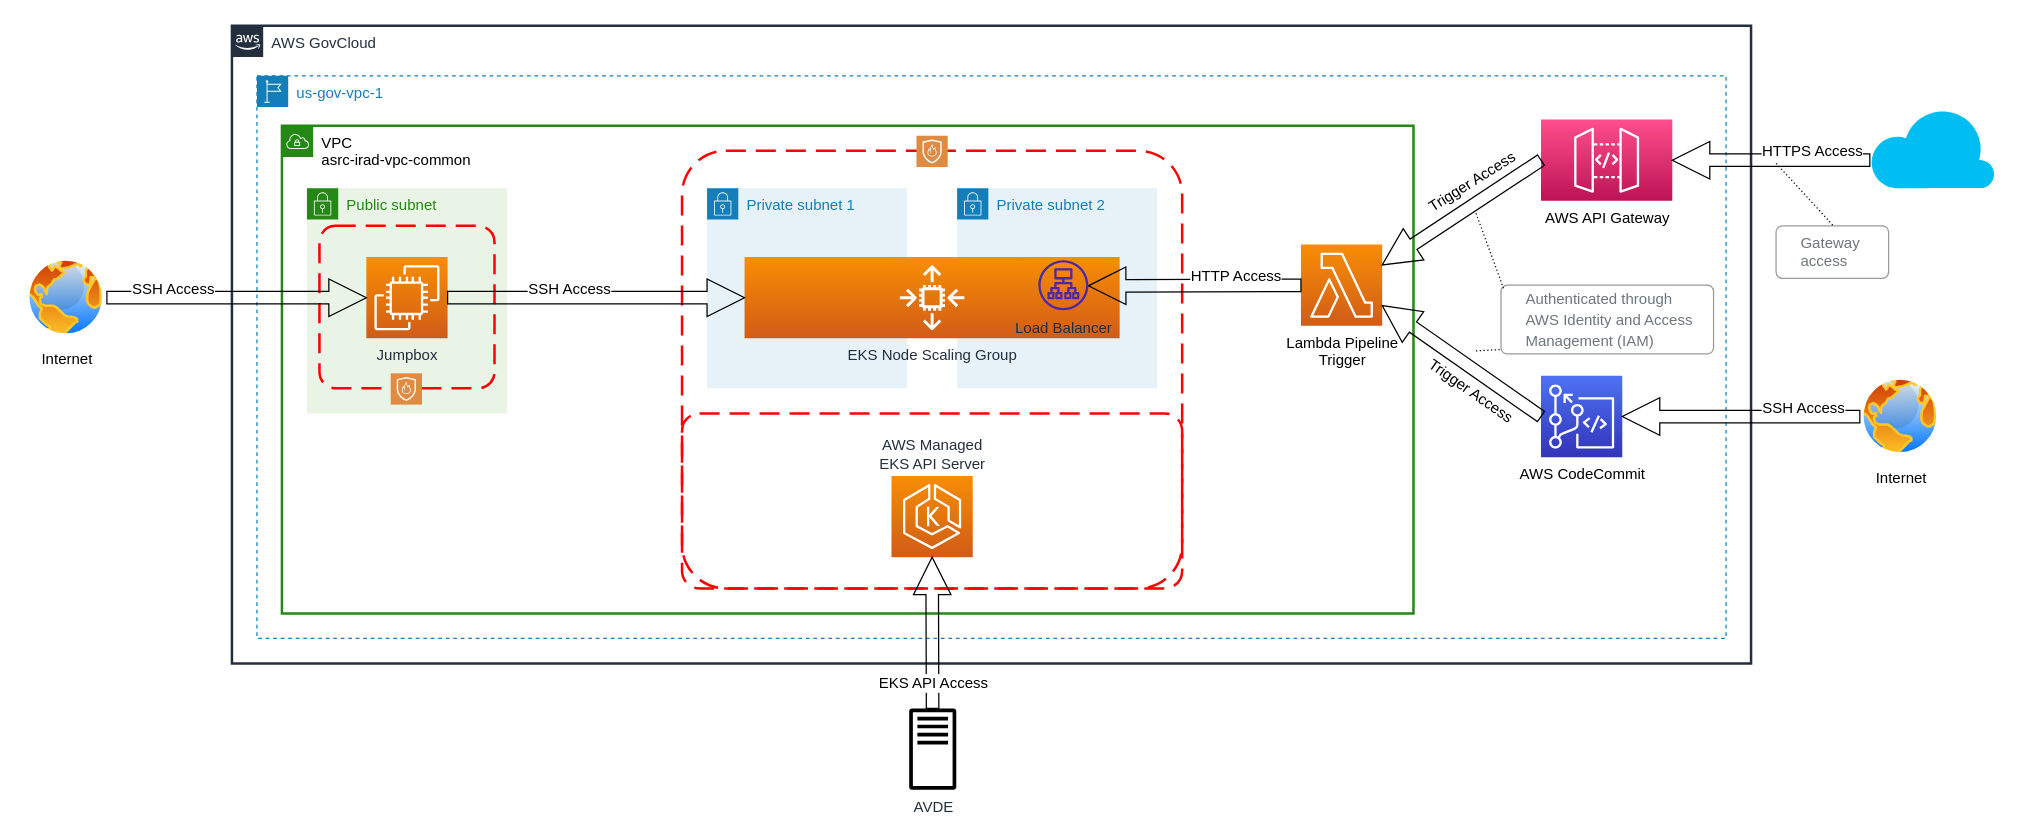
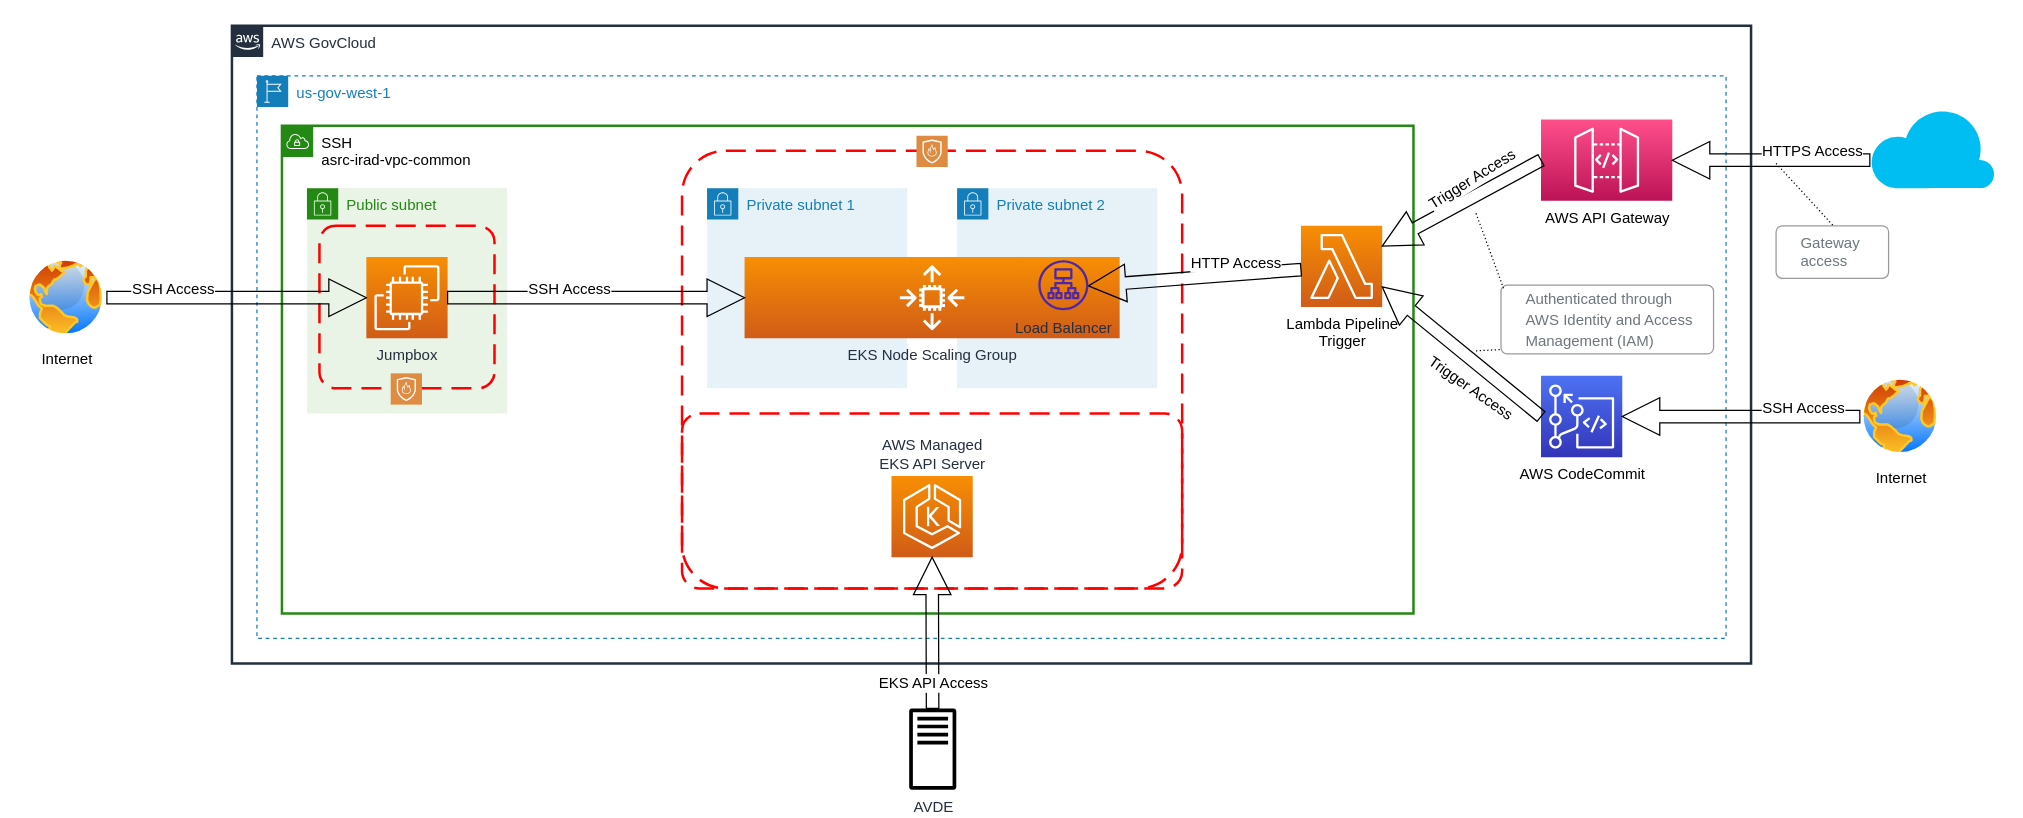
node "us-gov-vpc-1": label "us-gov-vpc-1" -> "us-gov-west-1"
node "VPC asrc-irad-vpc-common": label "VPC asrc-irad-vpc-common" -> "SSH asrc-irad-vpc-common"
node "Lambda Pipeline Trigger": moved (1341, 285) -> (1341, 266)
